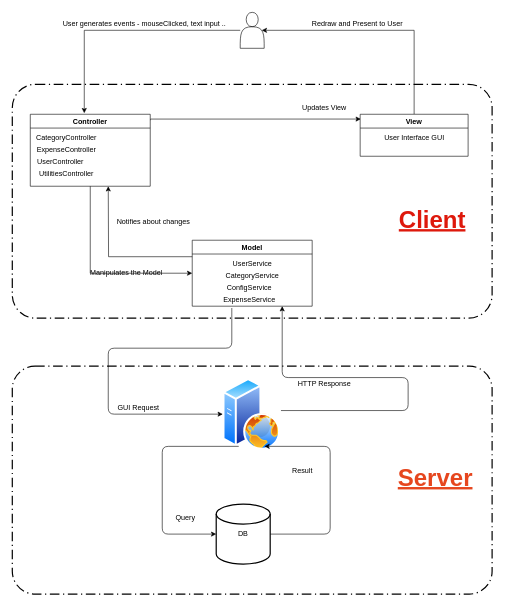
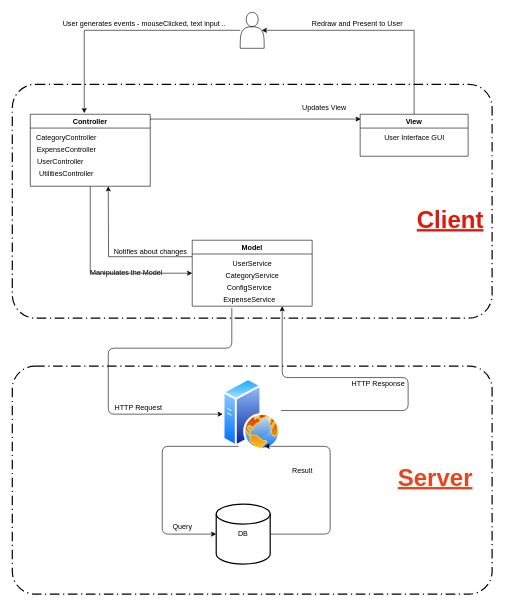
node "Client": moved (432, 219) -> (450, 219)
node "Notifies about changes": moved (153, 222) -> (150, 252)
node "HTTP Response": moved (324, 384) -> (378, 384)
node "GUI Request": label "GUI Request" -> "HTTP Request"
node "Query": moved (186, 518) -> (183, 527)
